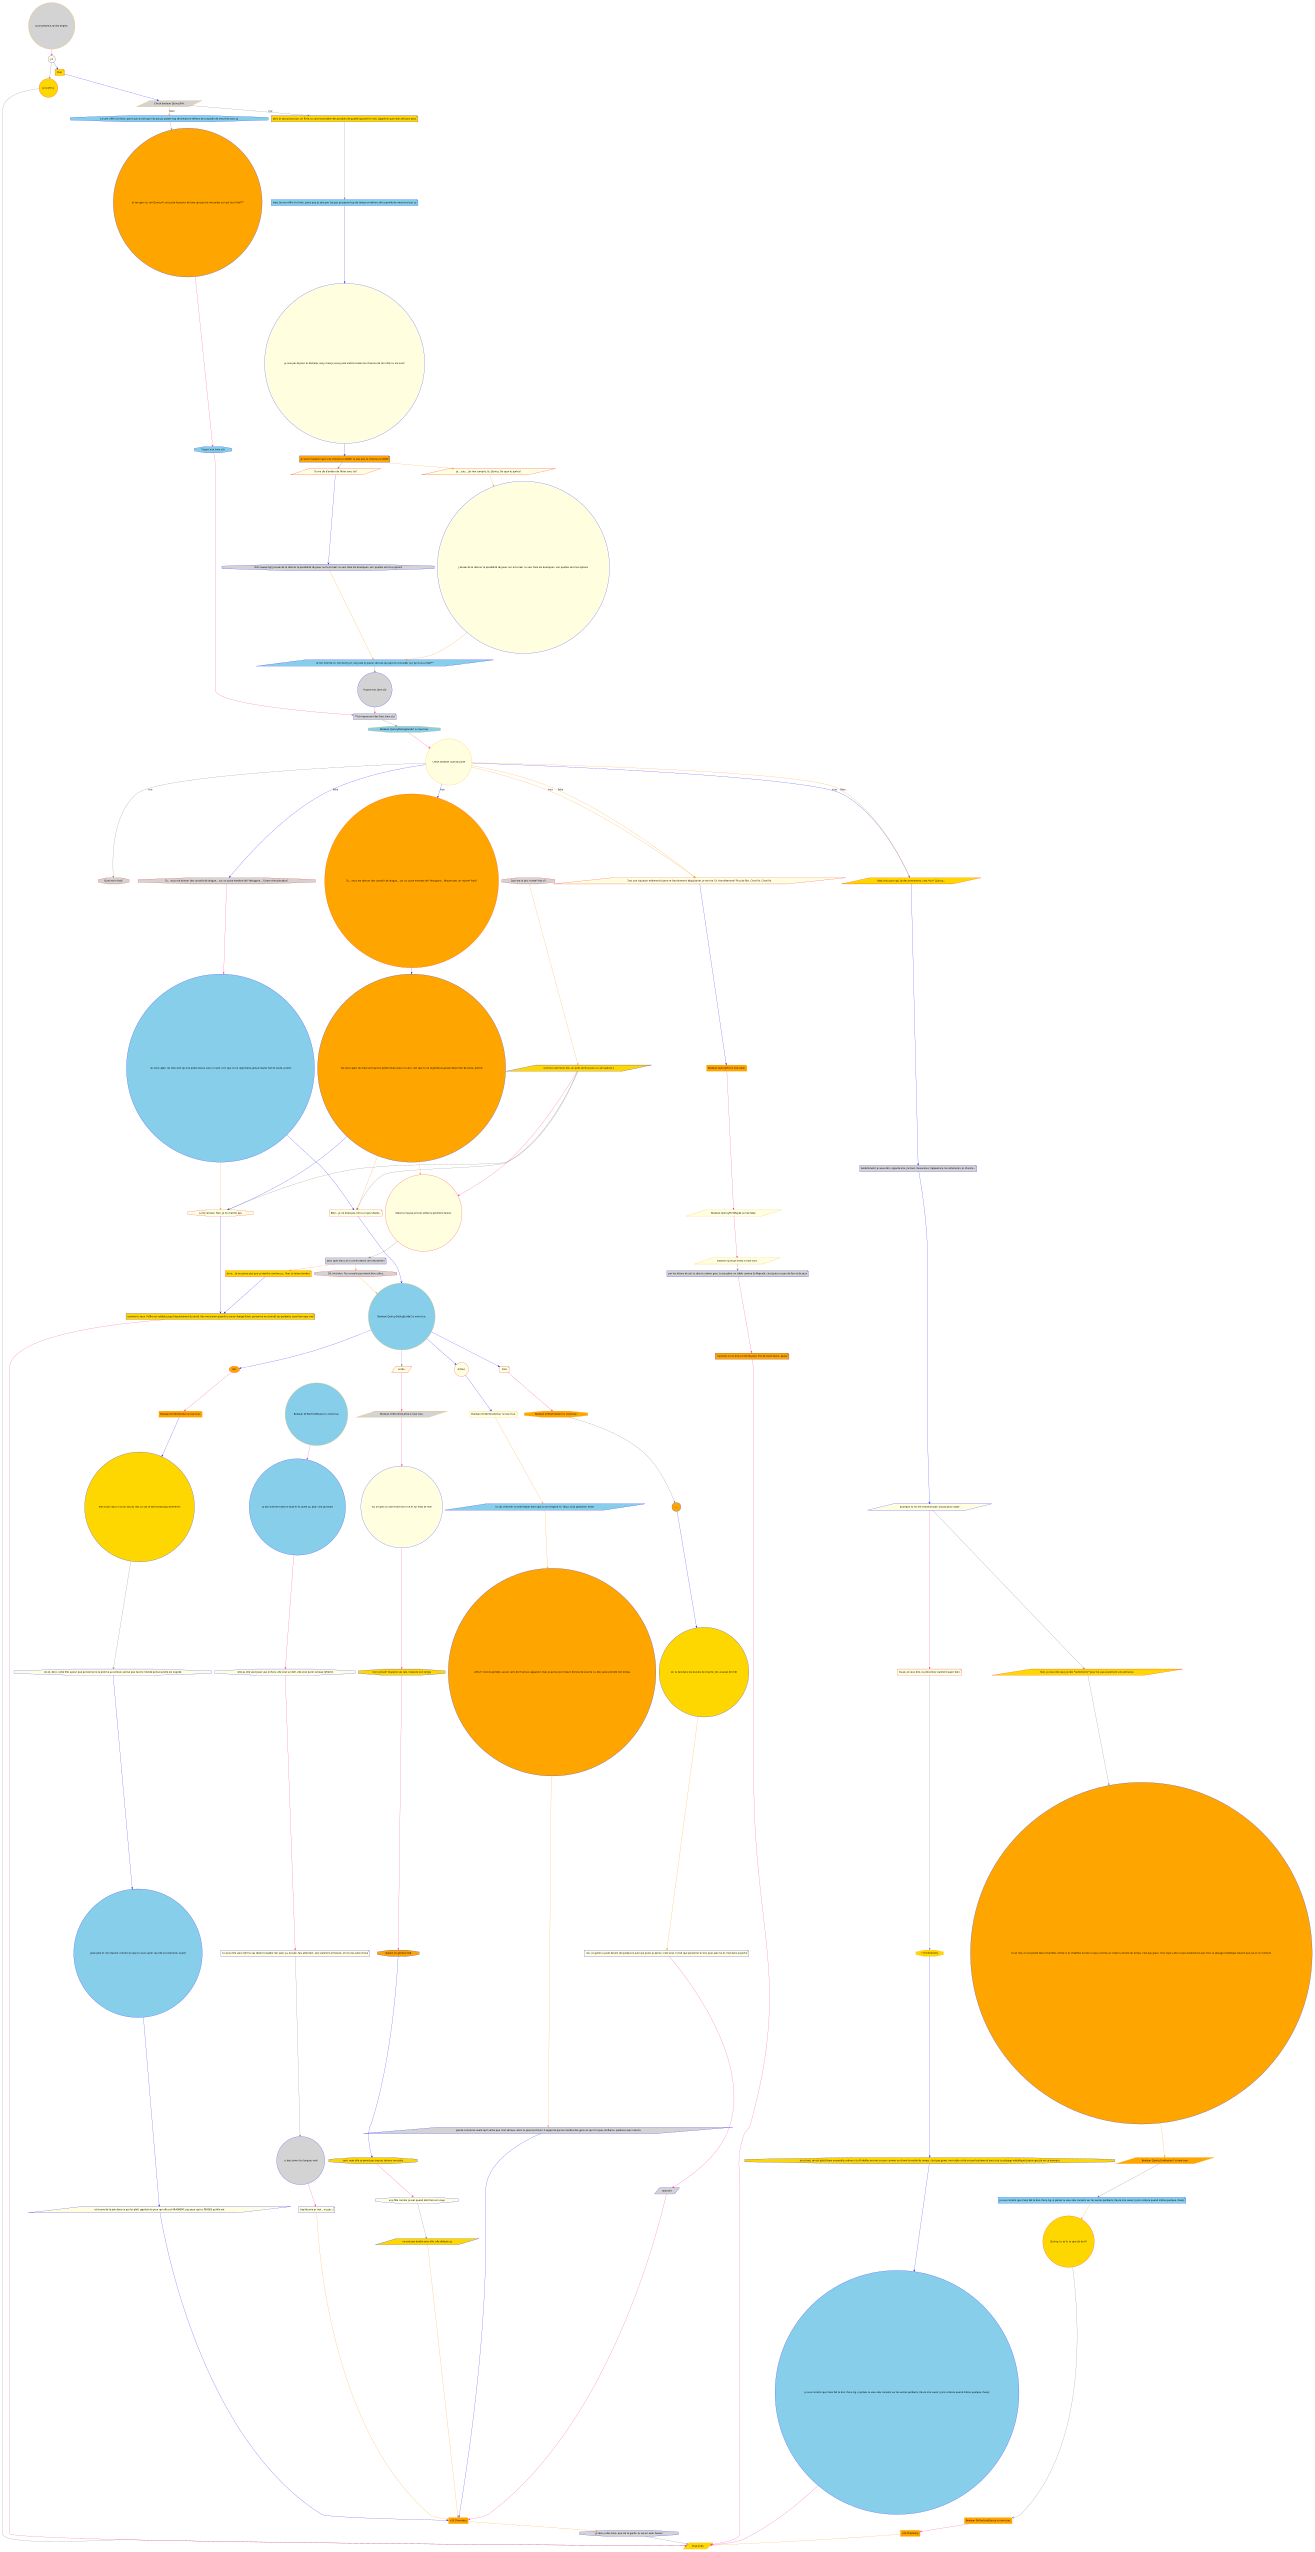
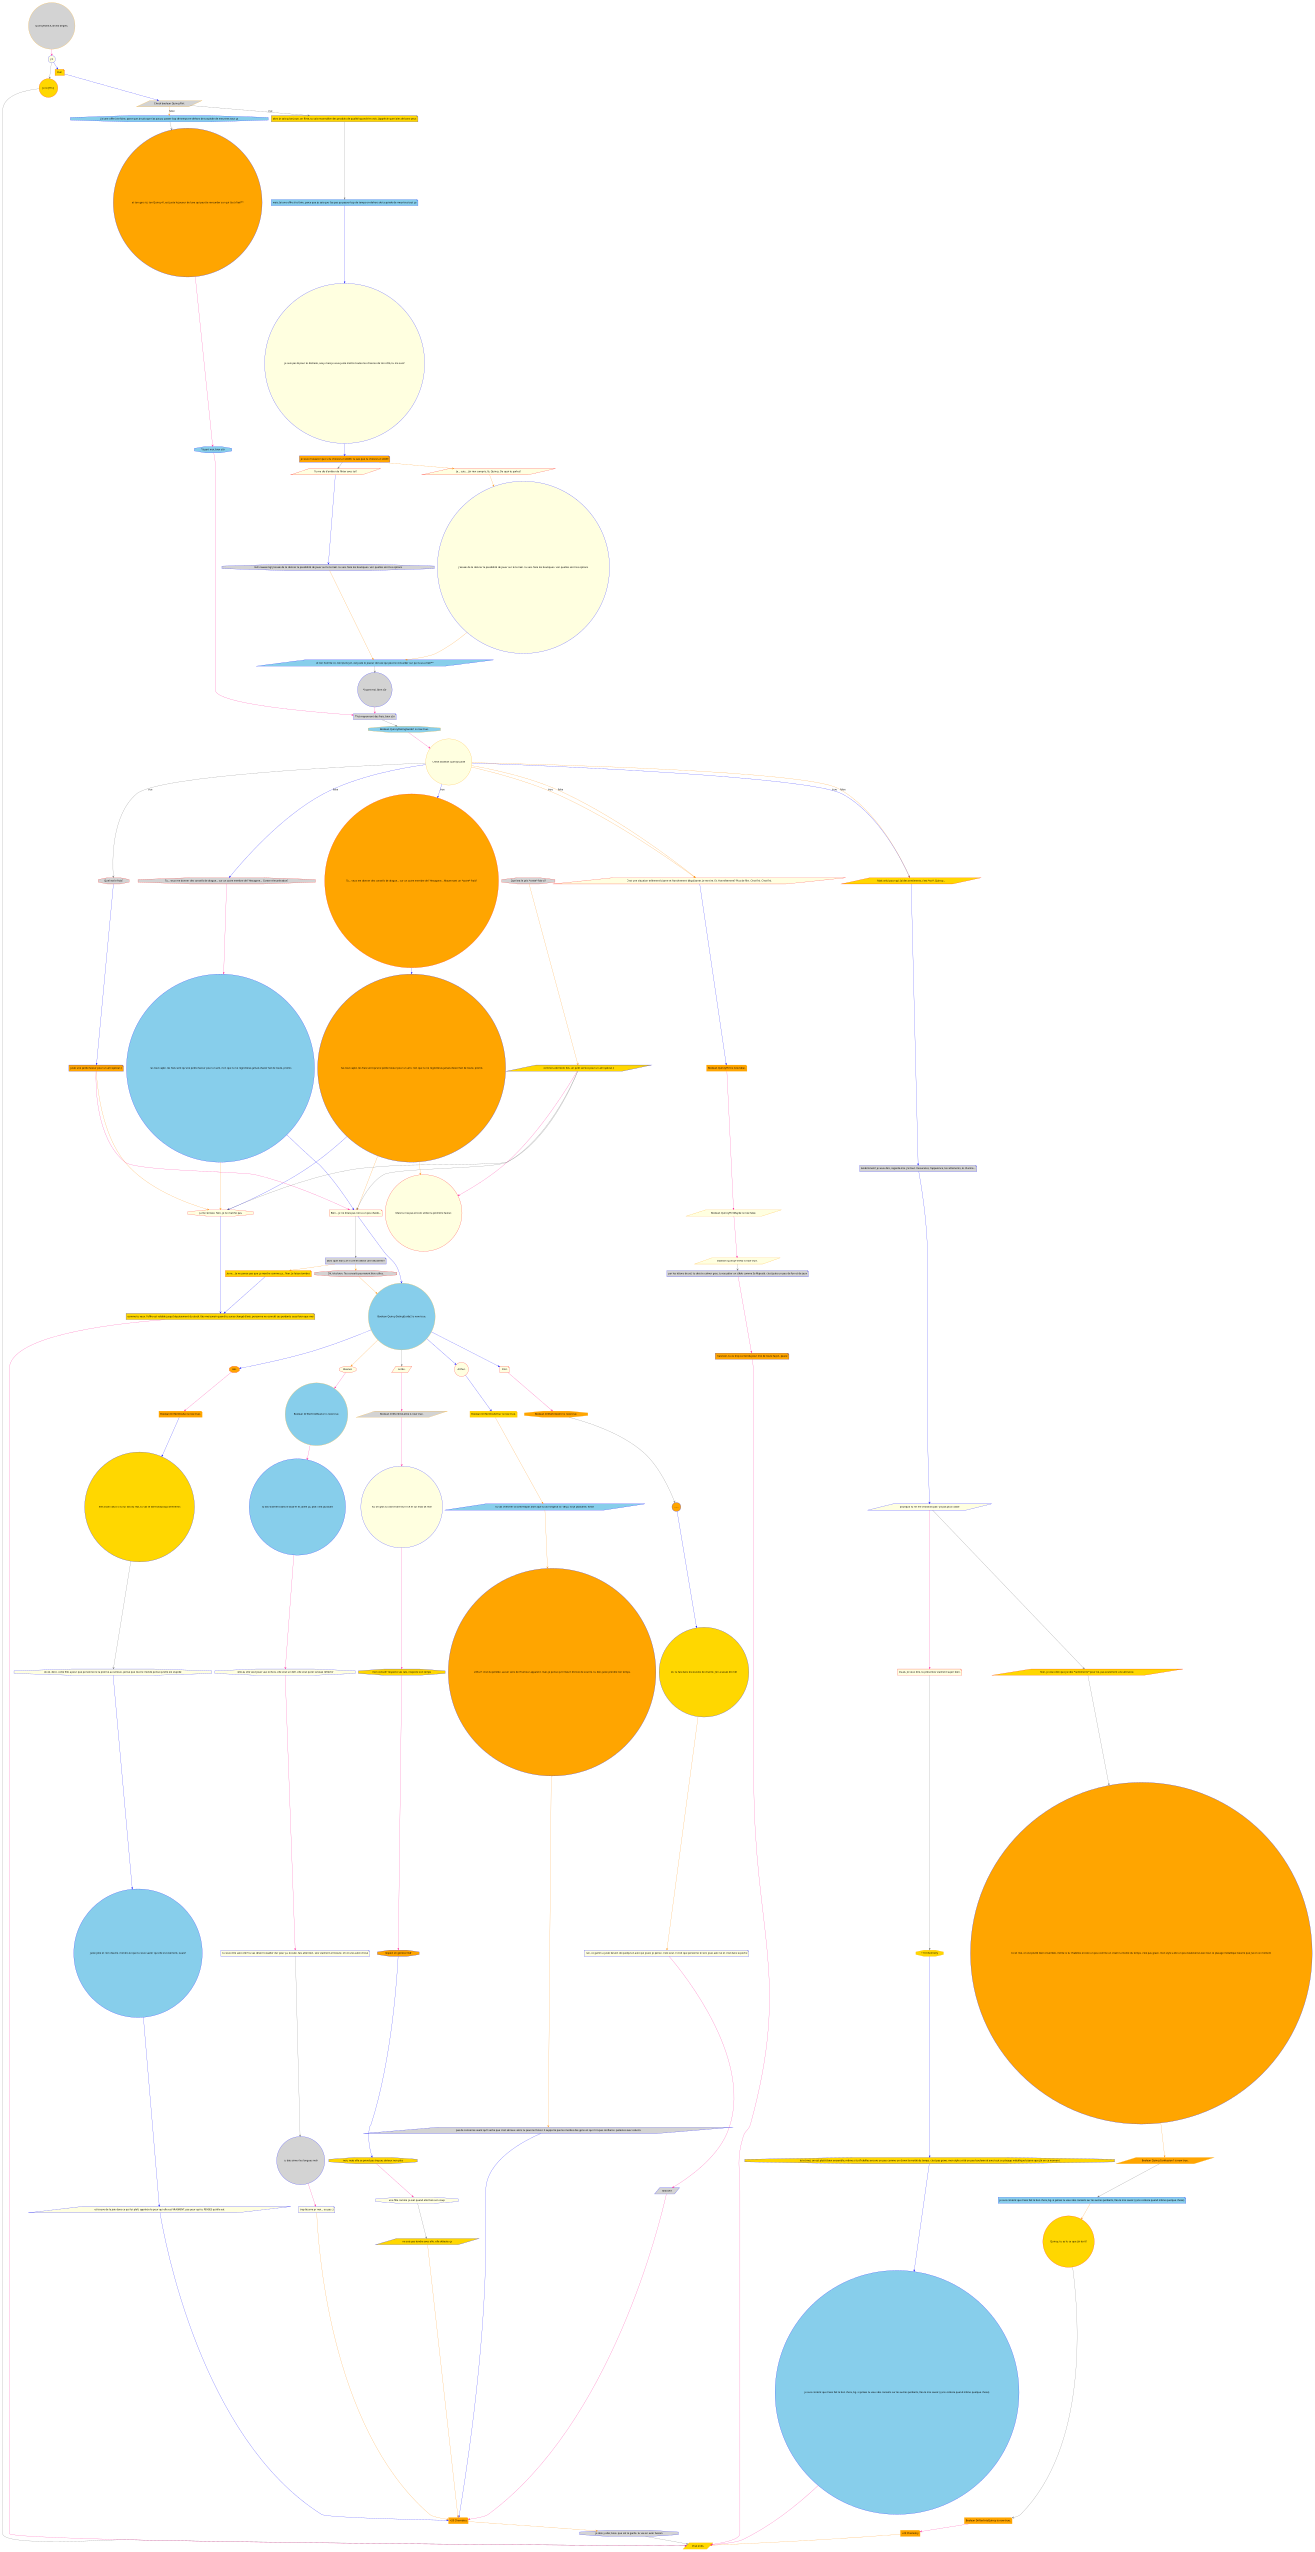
node "juste une petite faveur pour un ami spécial ;)": added
edge "Mais tu n'as pas encore utilisé la première faveur." -> "alors quel mal y a-t-il à m'en devoir une deuxième?": now "Bien... je ne dirais pas non à un peu d'aide..." -> "alors quel mal y a-t-il à m'en devoir une deuxième?"
node "Eleanor.": added
node "Boolean DrifterIntoArthur is now true.": fillcolor lightyellow -> gold
